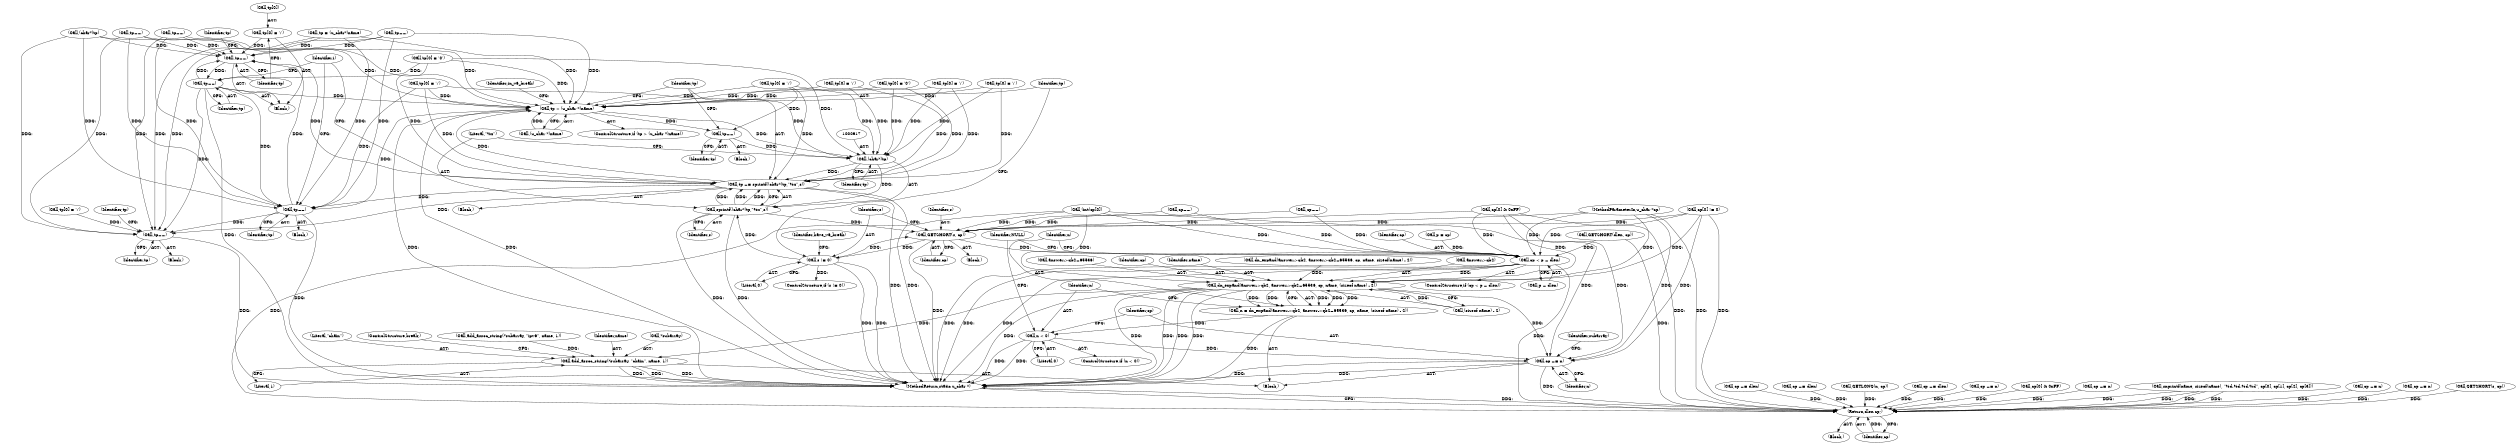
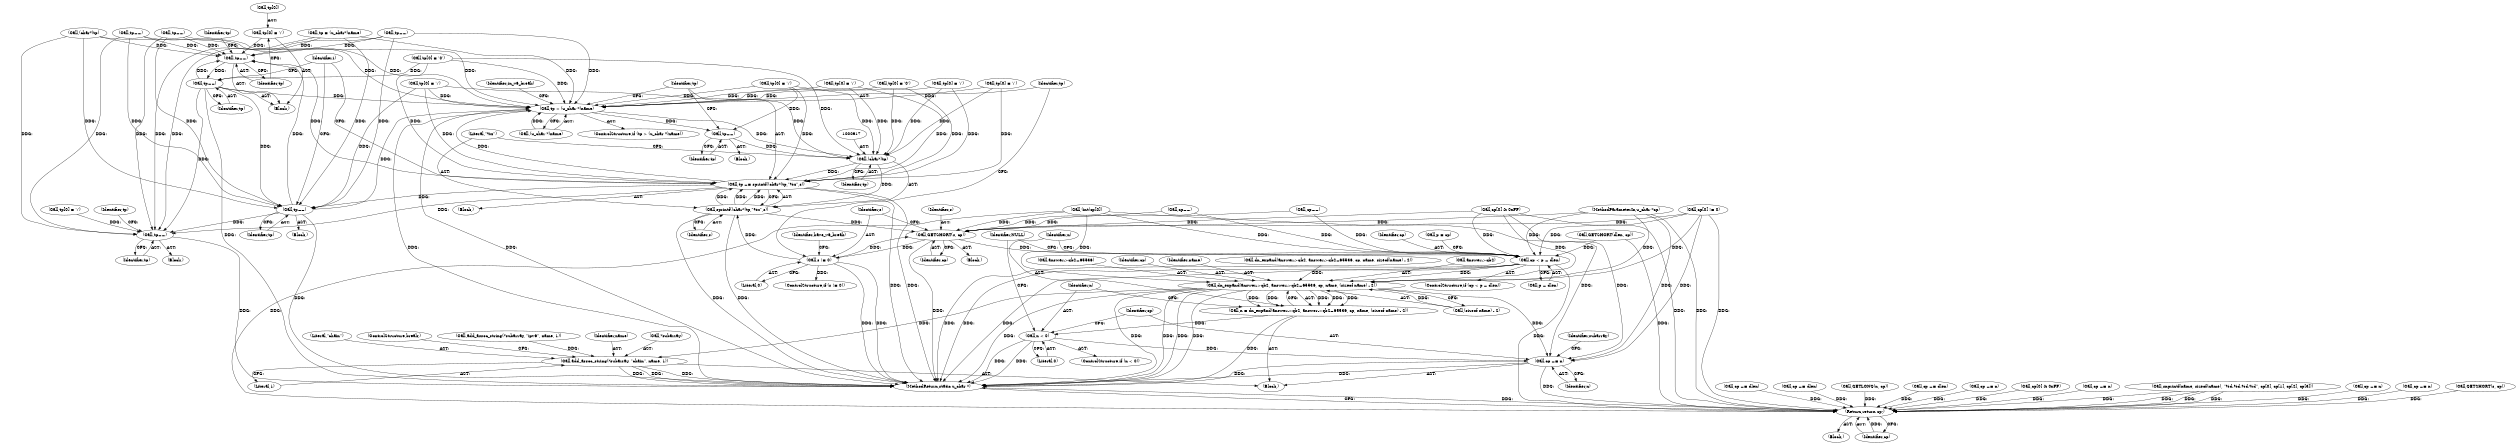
edge "(Call,p = cp)" -> "(Call,cp < p + dlen)": label "DDG: " -> "CFG: "
node "(Return,dlen cp;)": label "(Return,dlen cp;)" -> "(Return,return cp;)"
